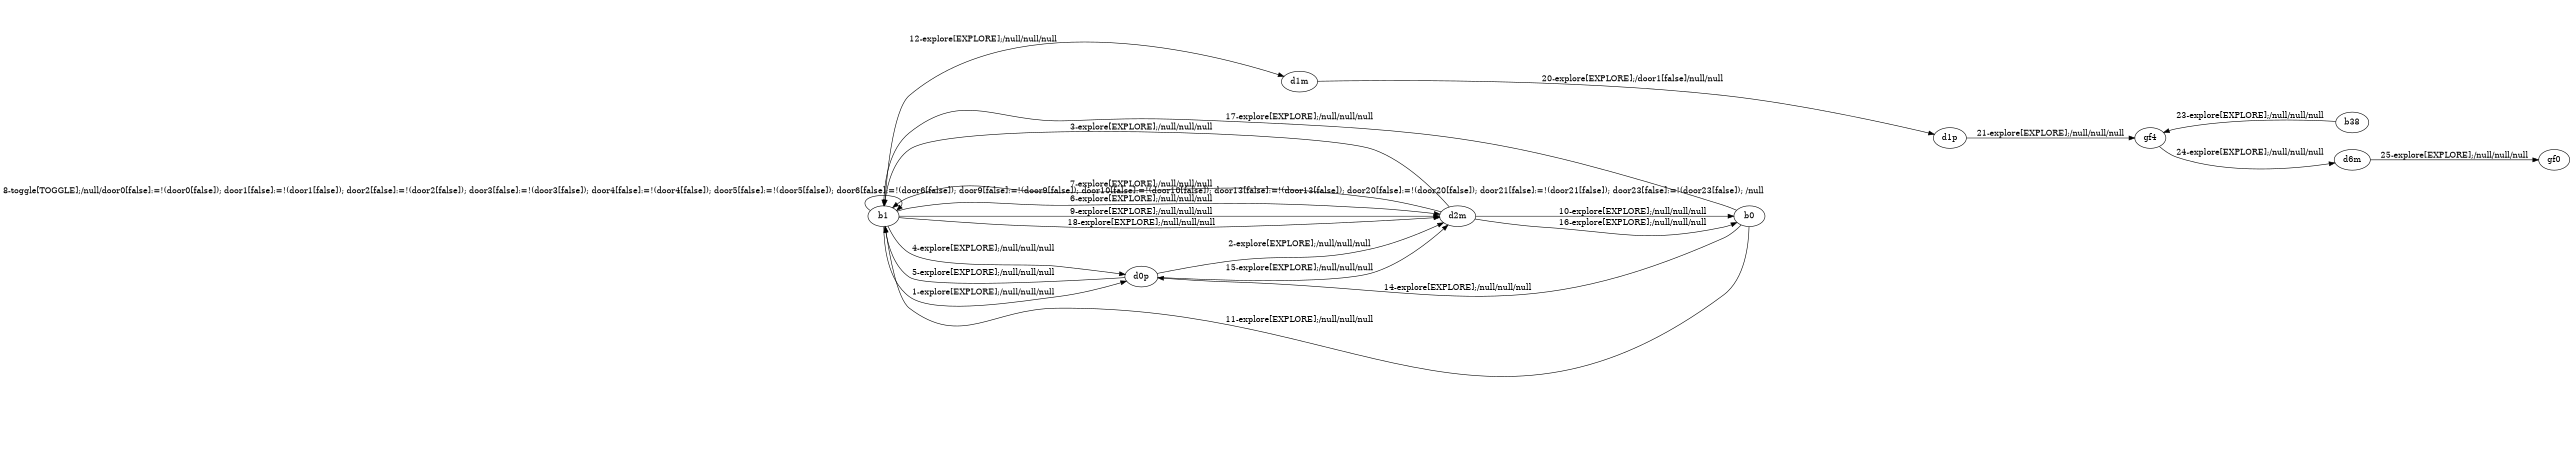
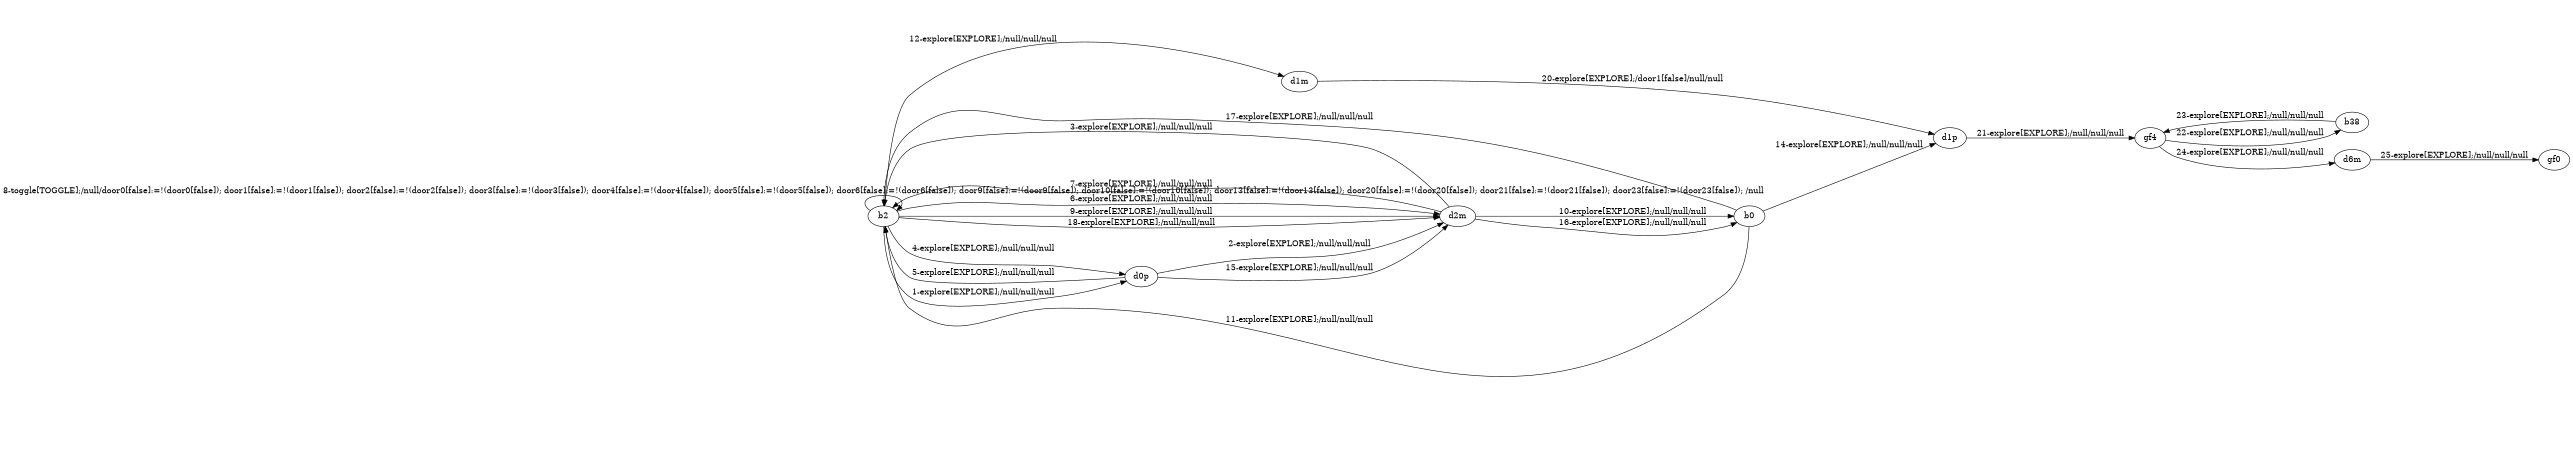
edge "gf4" -> "b38": added, label "22-explore[EXPLORE];/null/null/null"
node "b1": label "b1" -> "b2"
edge "b0" -> "d0p": now "b0" -> "d1p"
